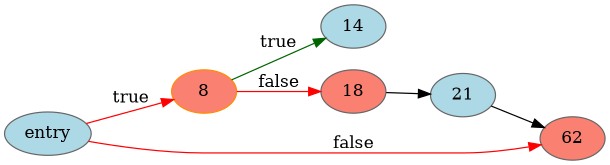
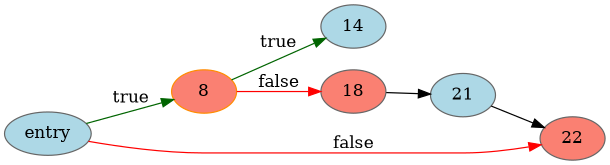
edge "entry" -> "8": color red -> darkgreen
node "62": label "62" -> "22"
